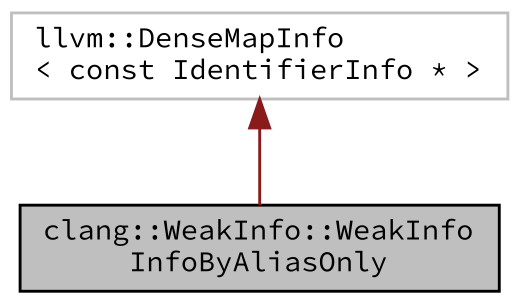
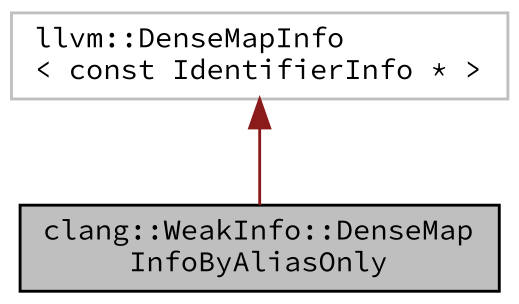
node "clang::WeakInfo::WeakInfo InfoByAliasOnly": label "clang::WeakInfo::WeakInfo InfoByAliasOnly" -> "clang::WeakInfo::DenseMap InfoByAliasOnly"
